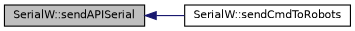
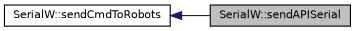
edge "SerialW::sendCmdToRobots" -> "SerialW::sendAPISerial": reversed
